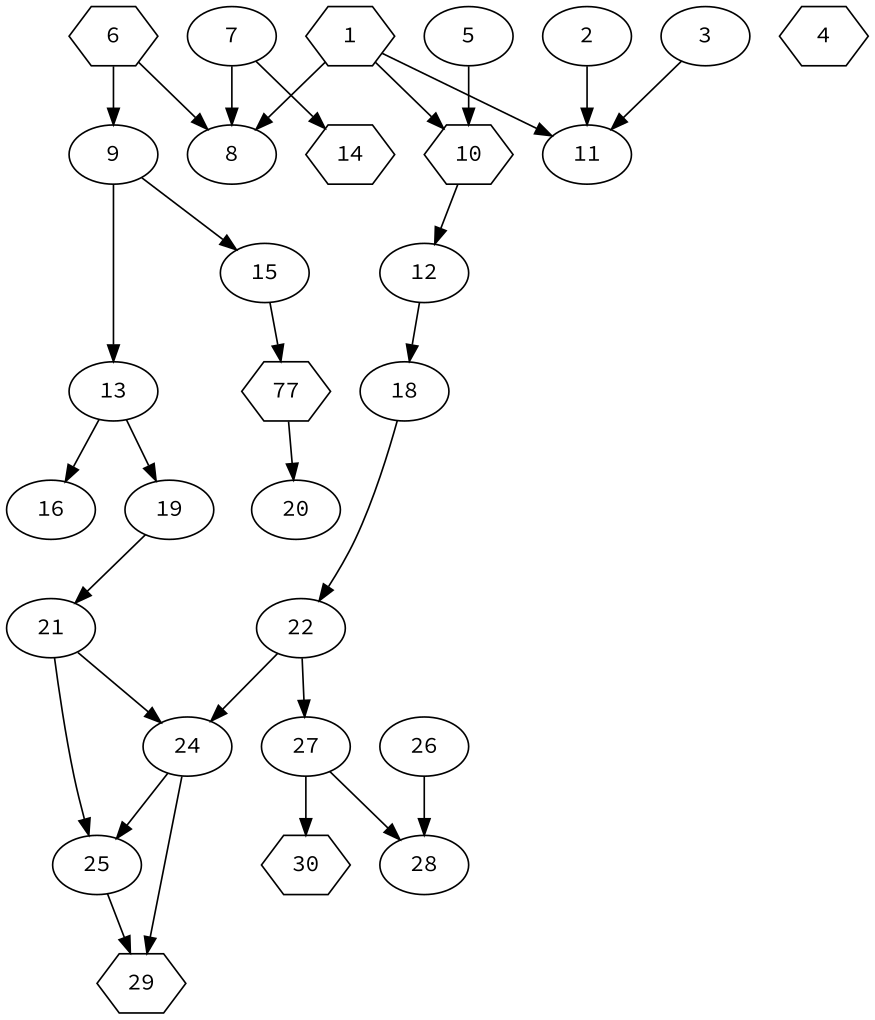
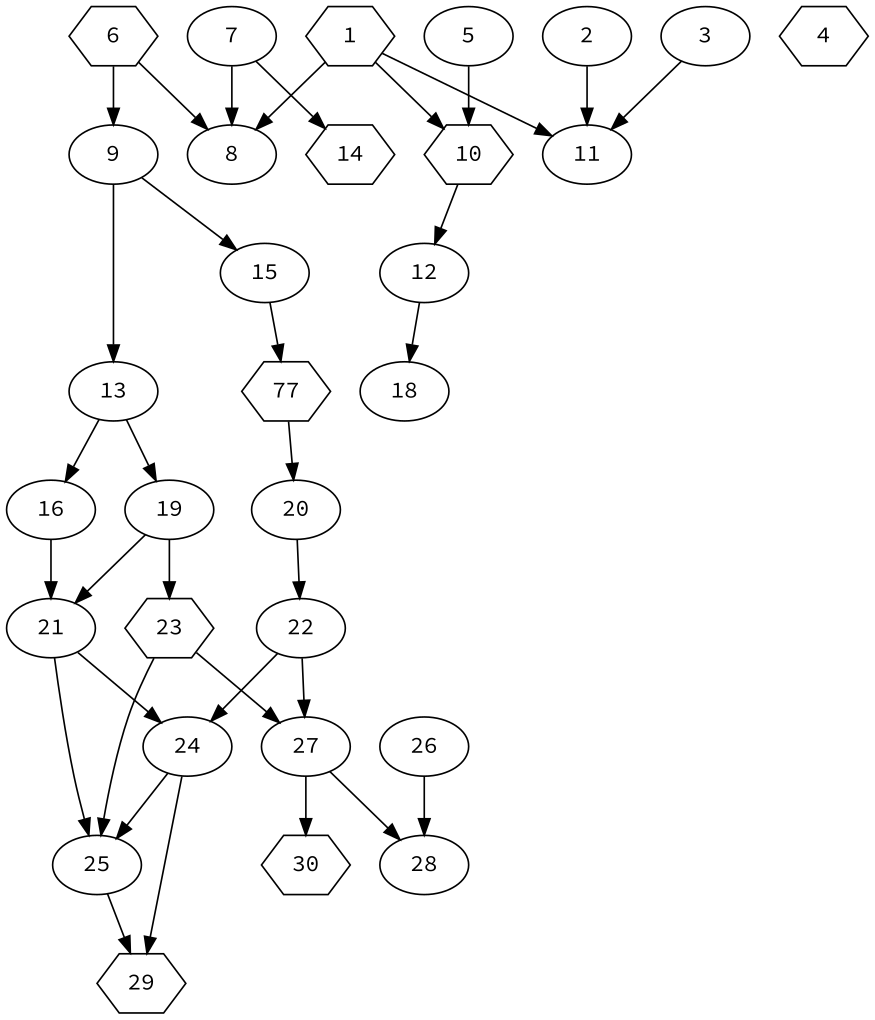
edge "18" -> "22": now "20" -> "22"
edge "16" -> "21": added
node "23": added
